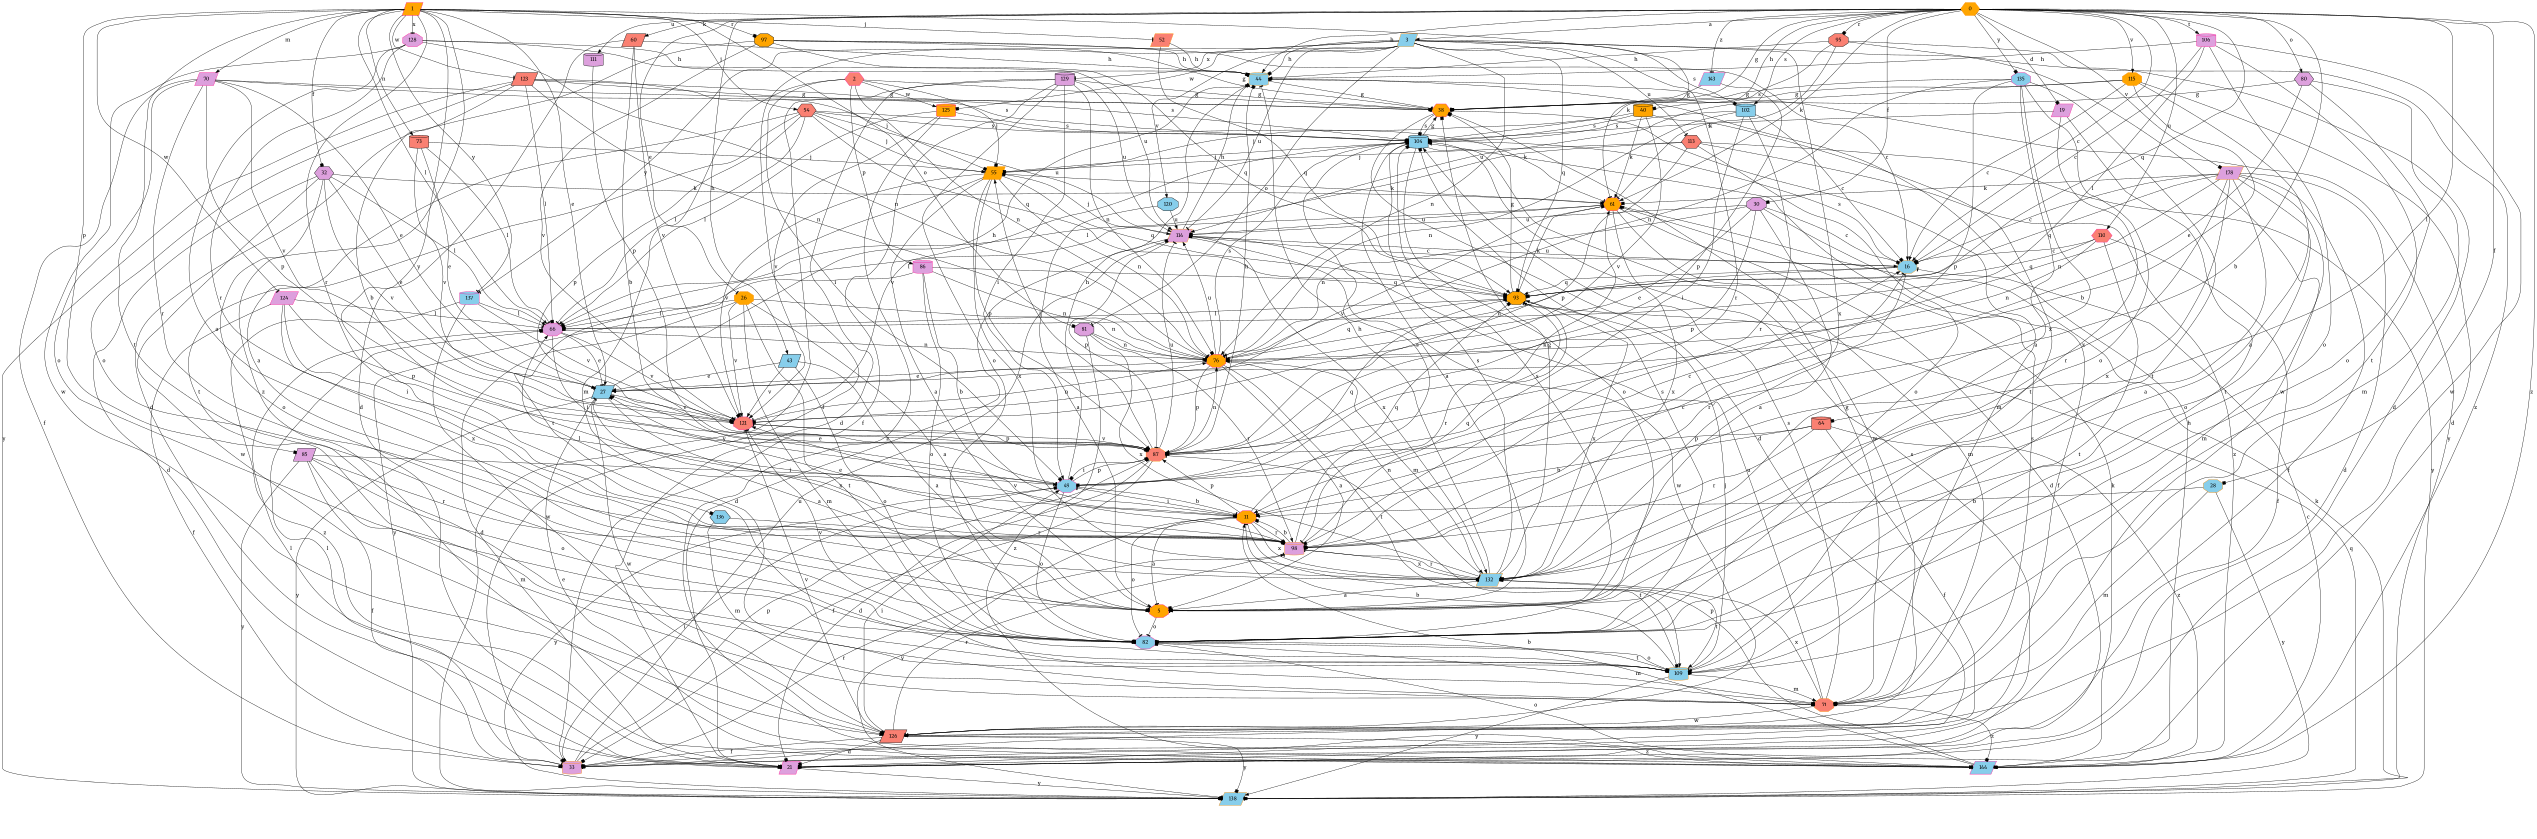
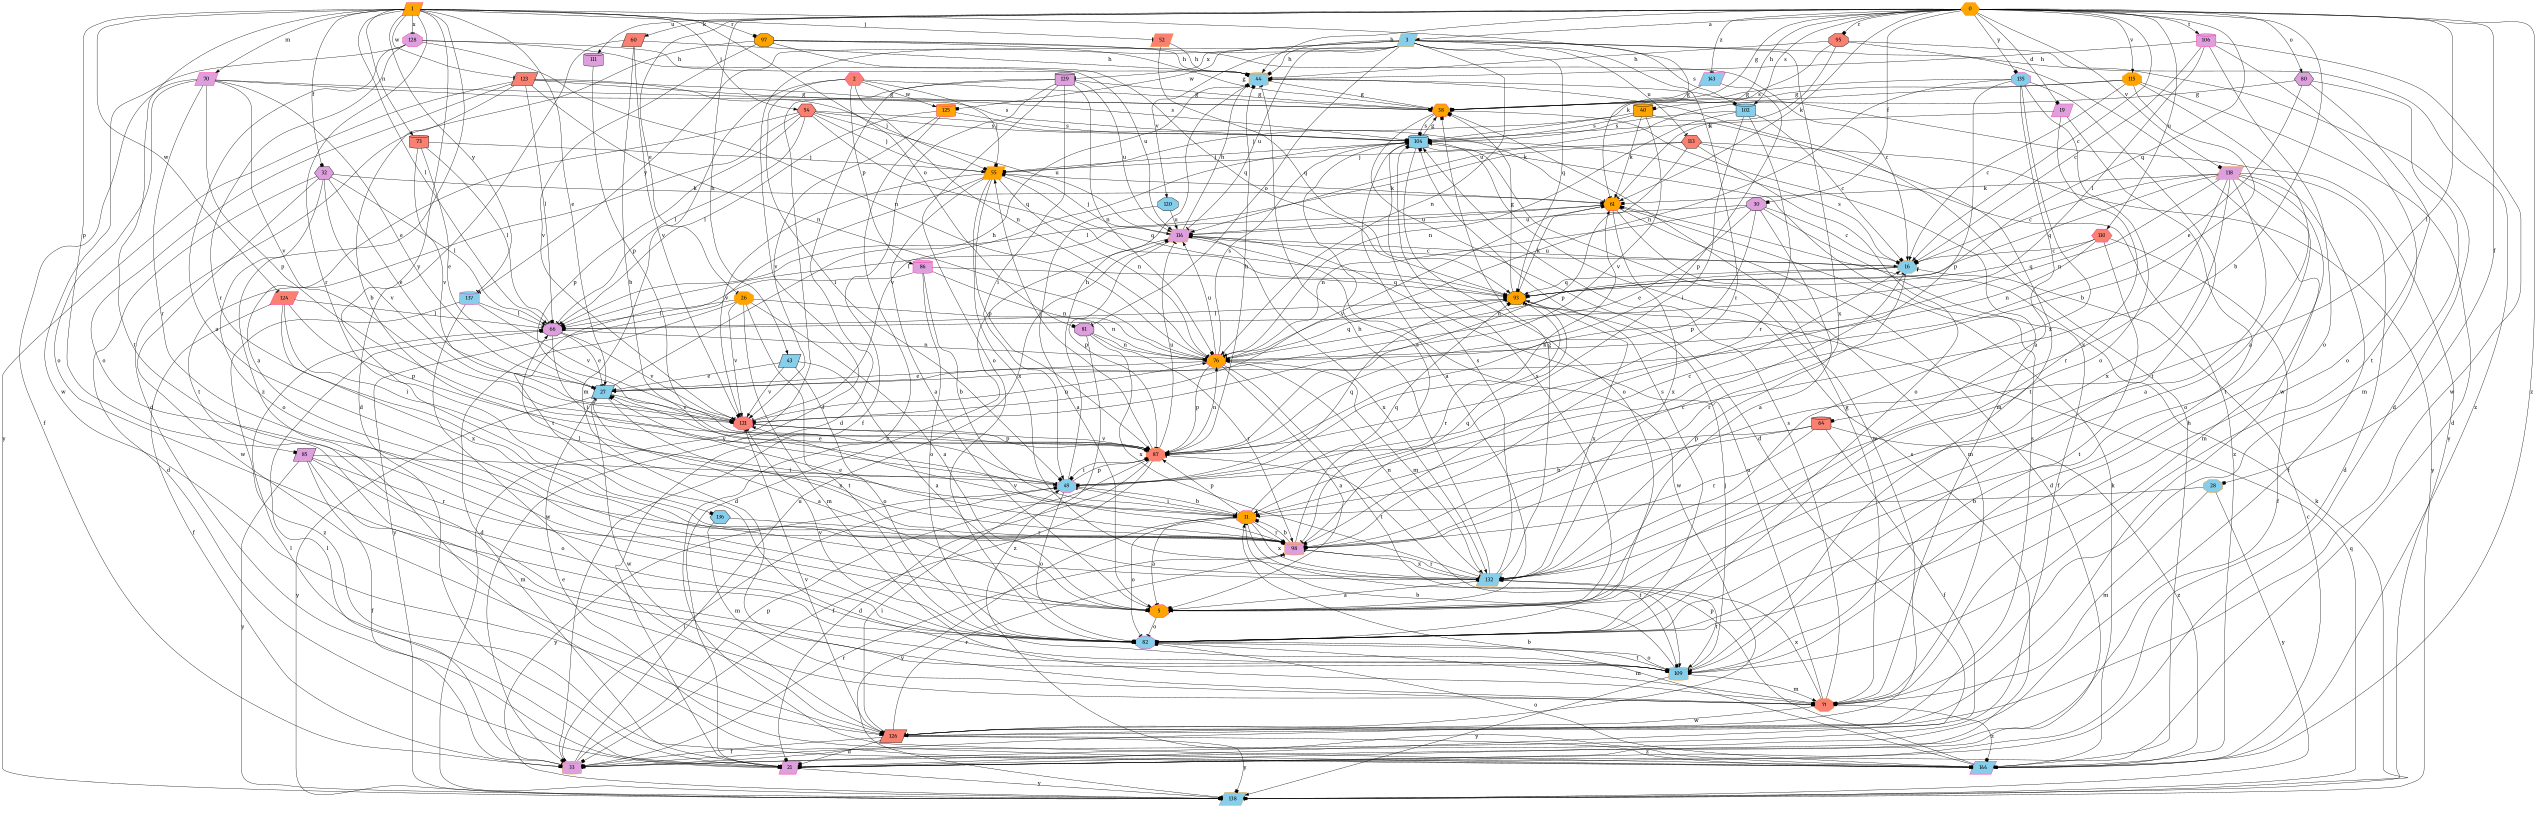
node "178": label "178" -> "118"
node "124": fillcolor plum -> salmon
node "66": color deeppink -> black
